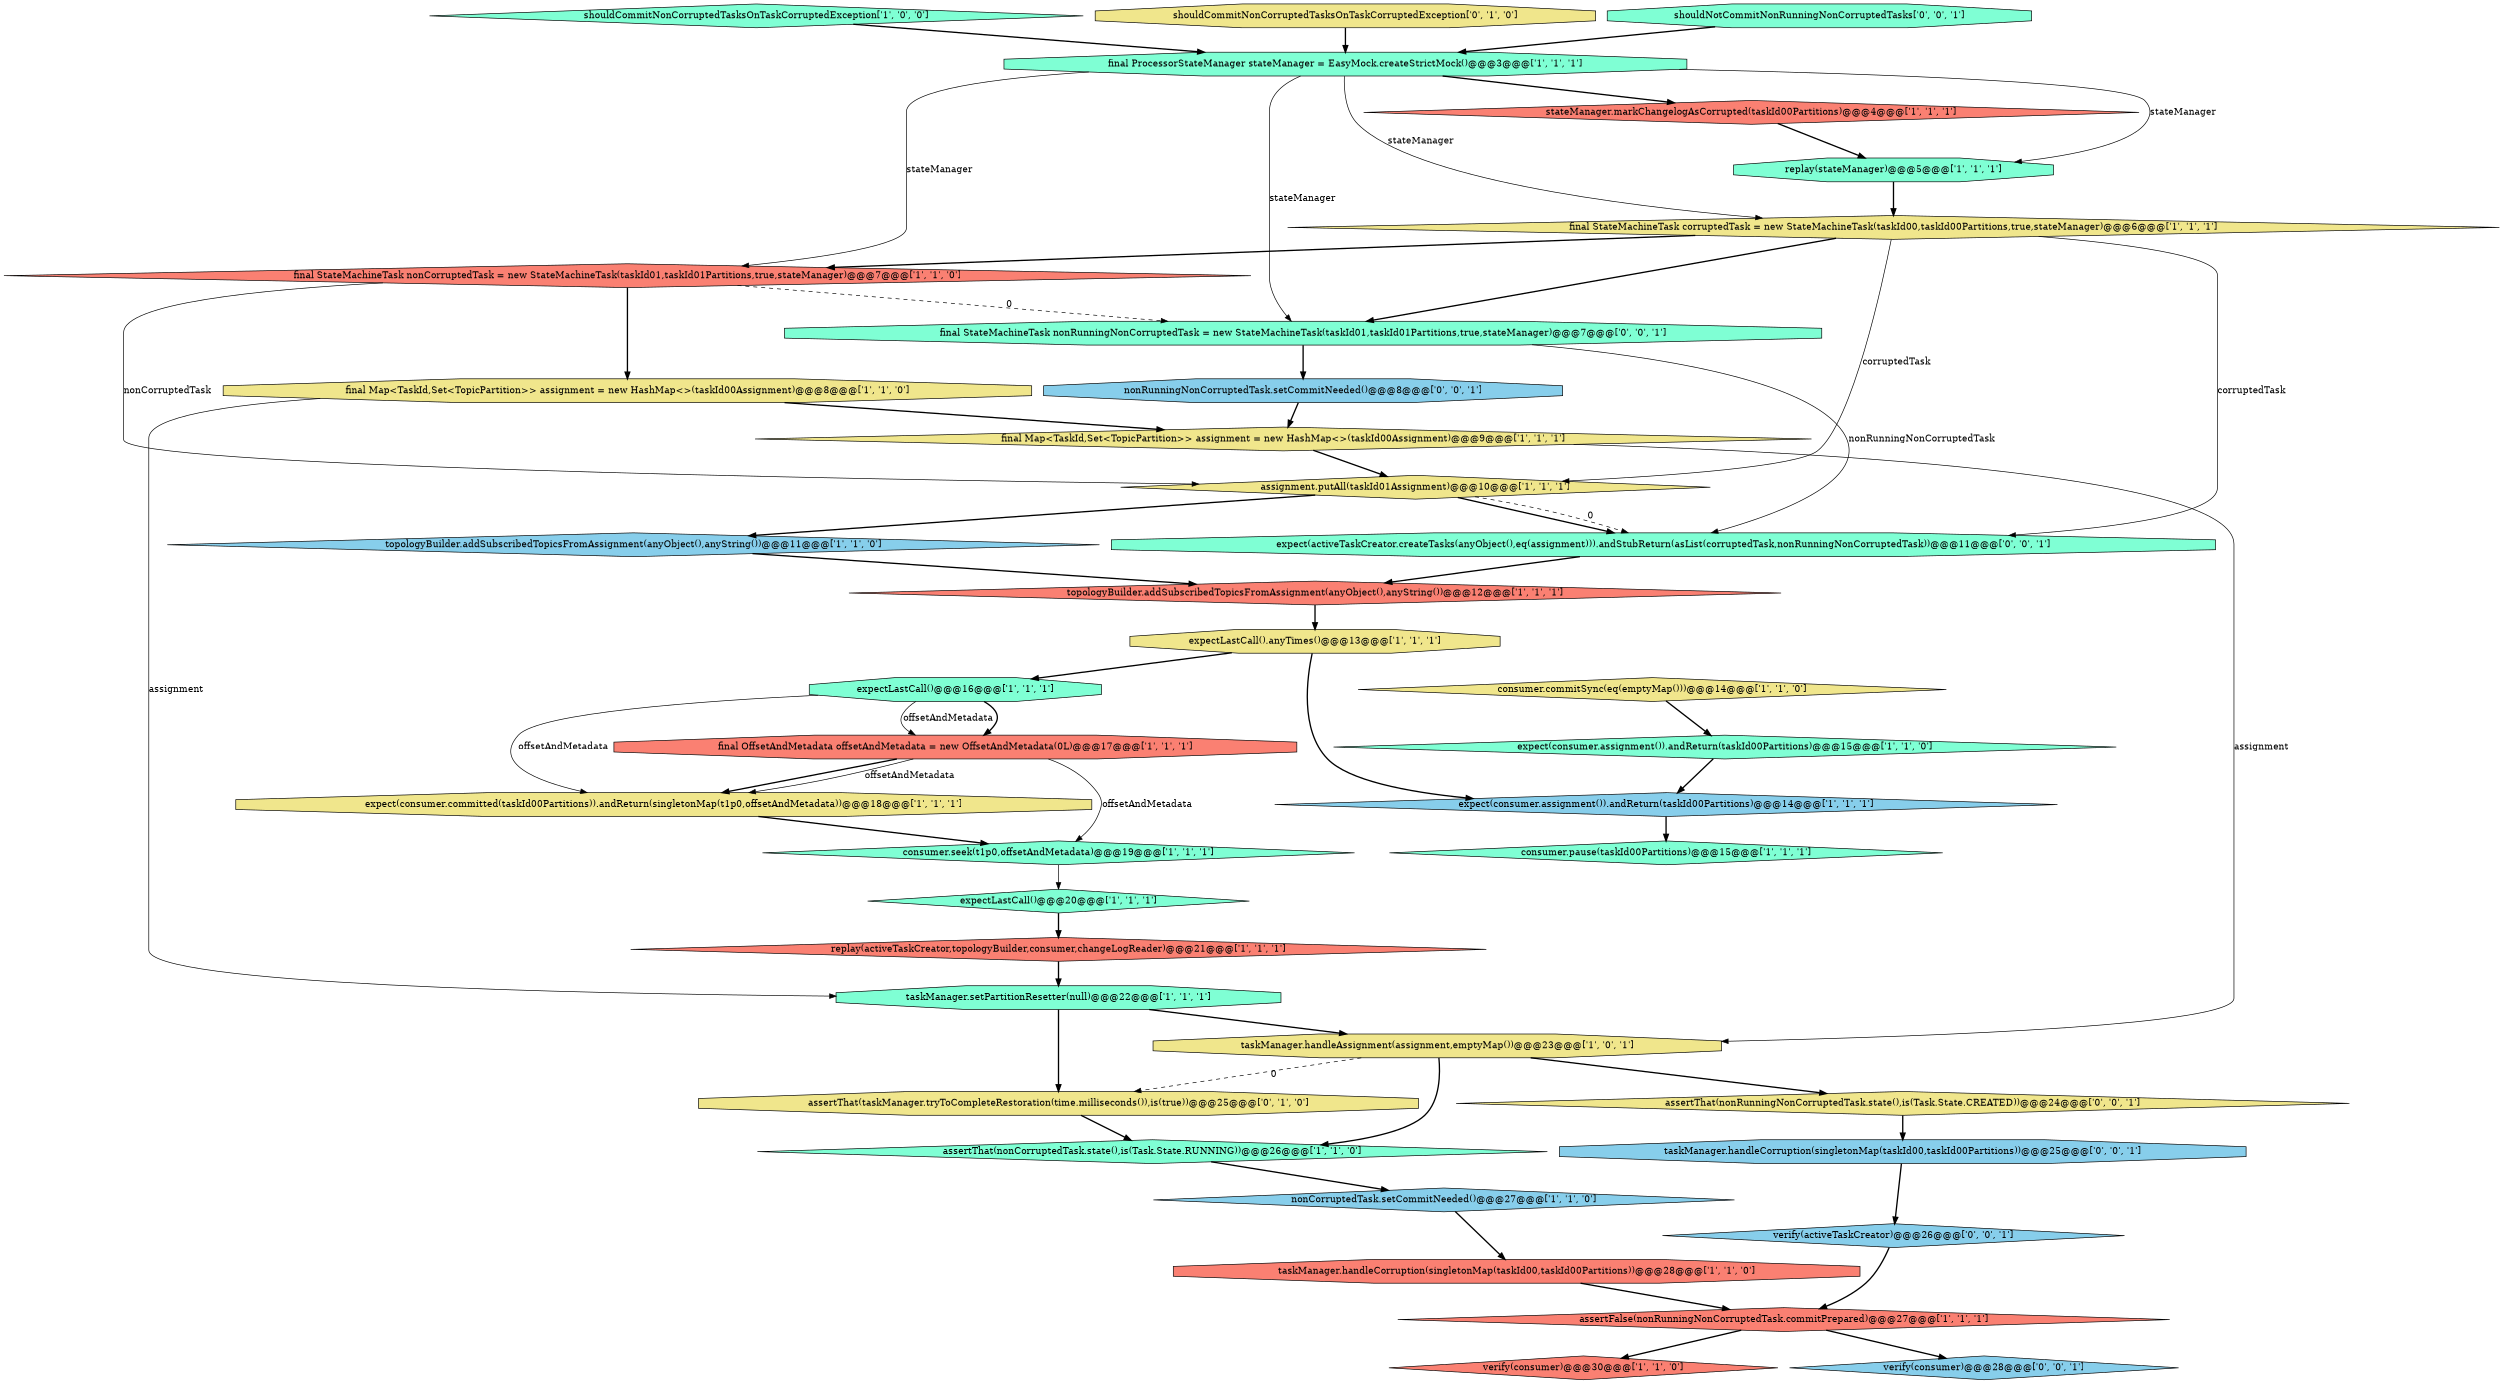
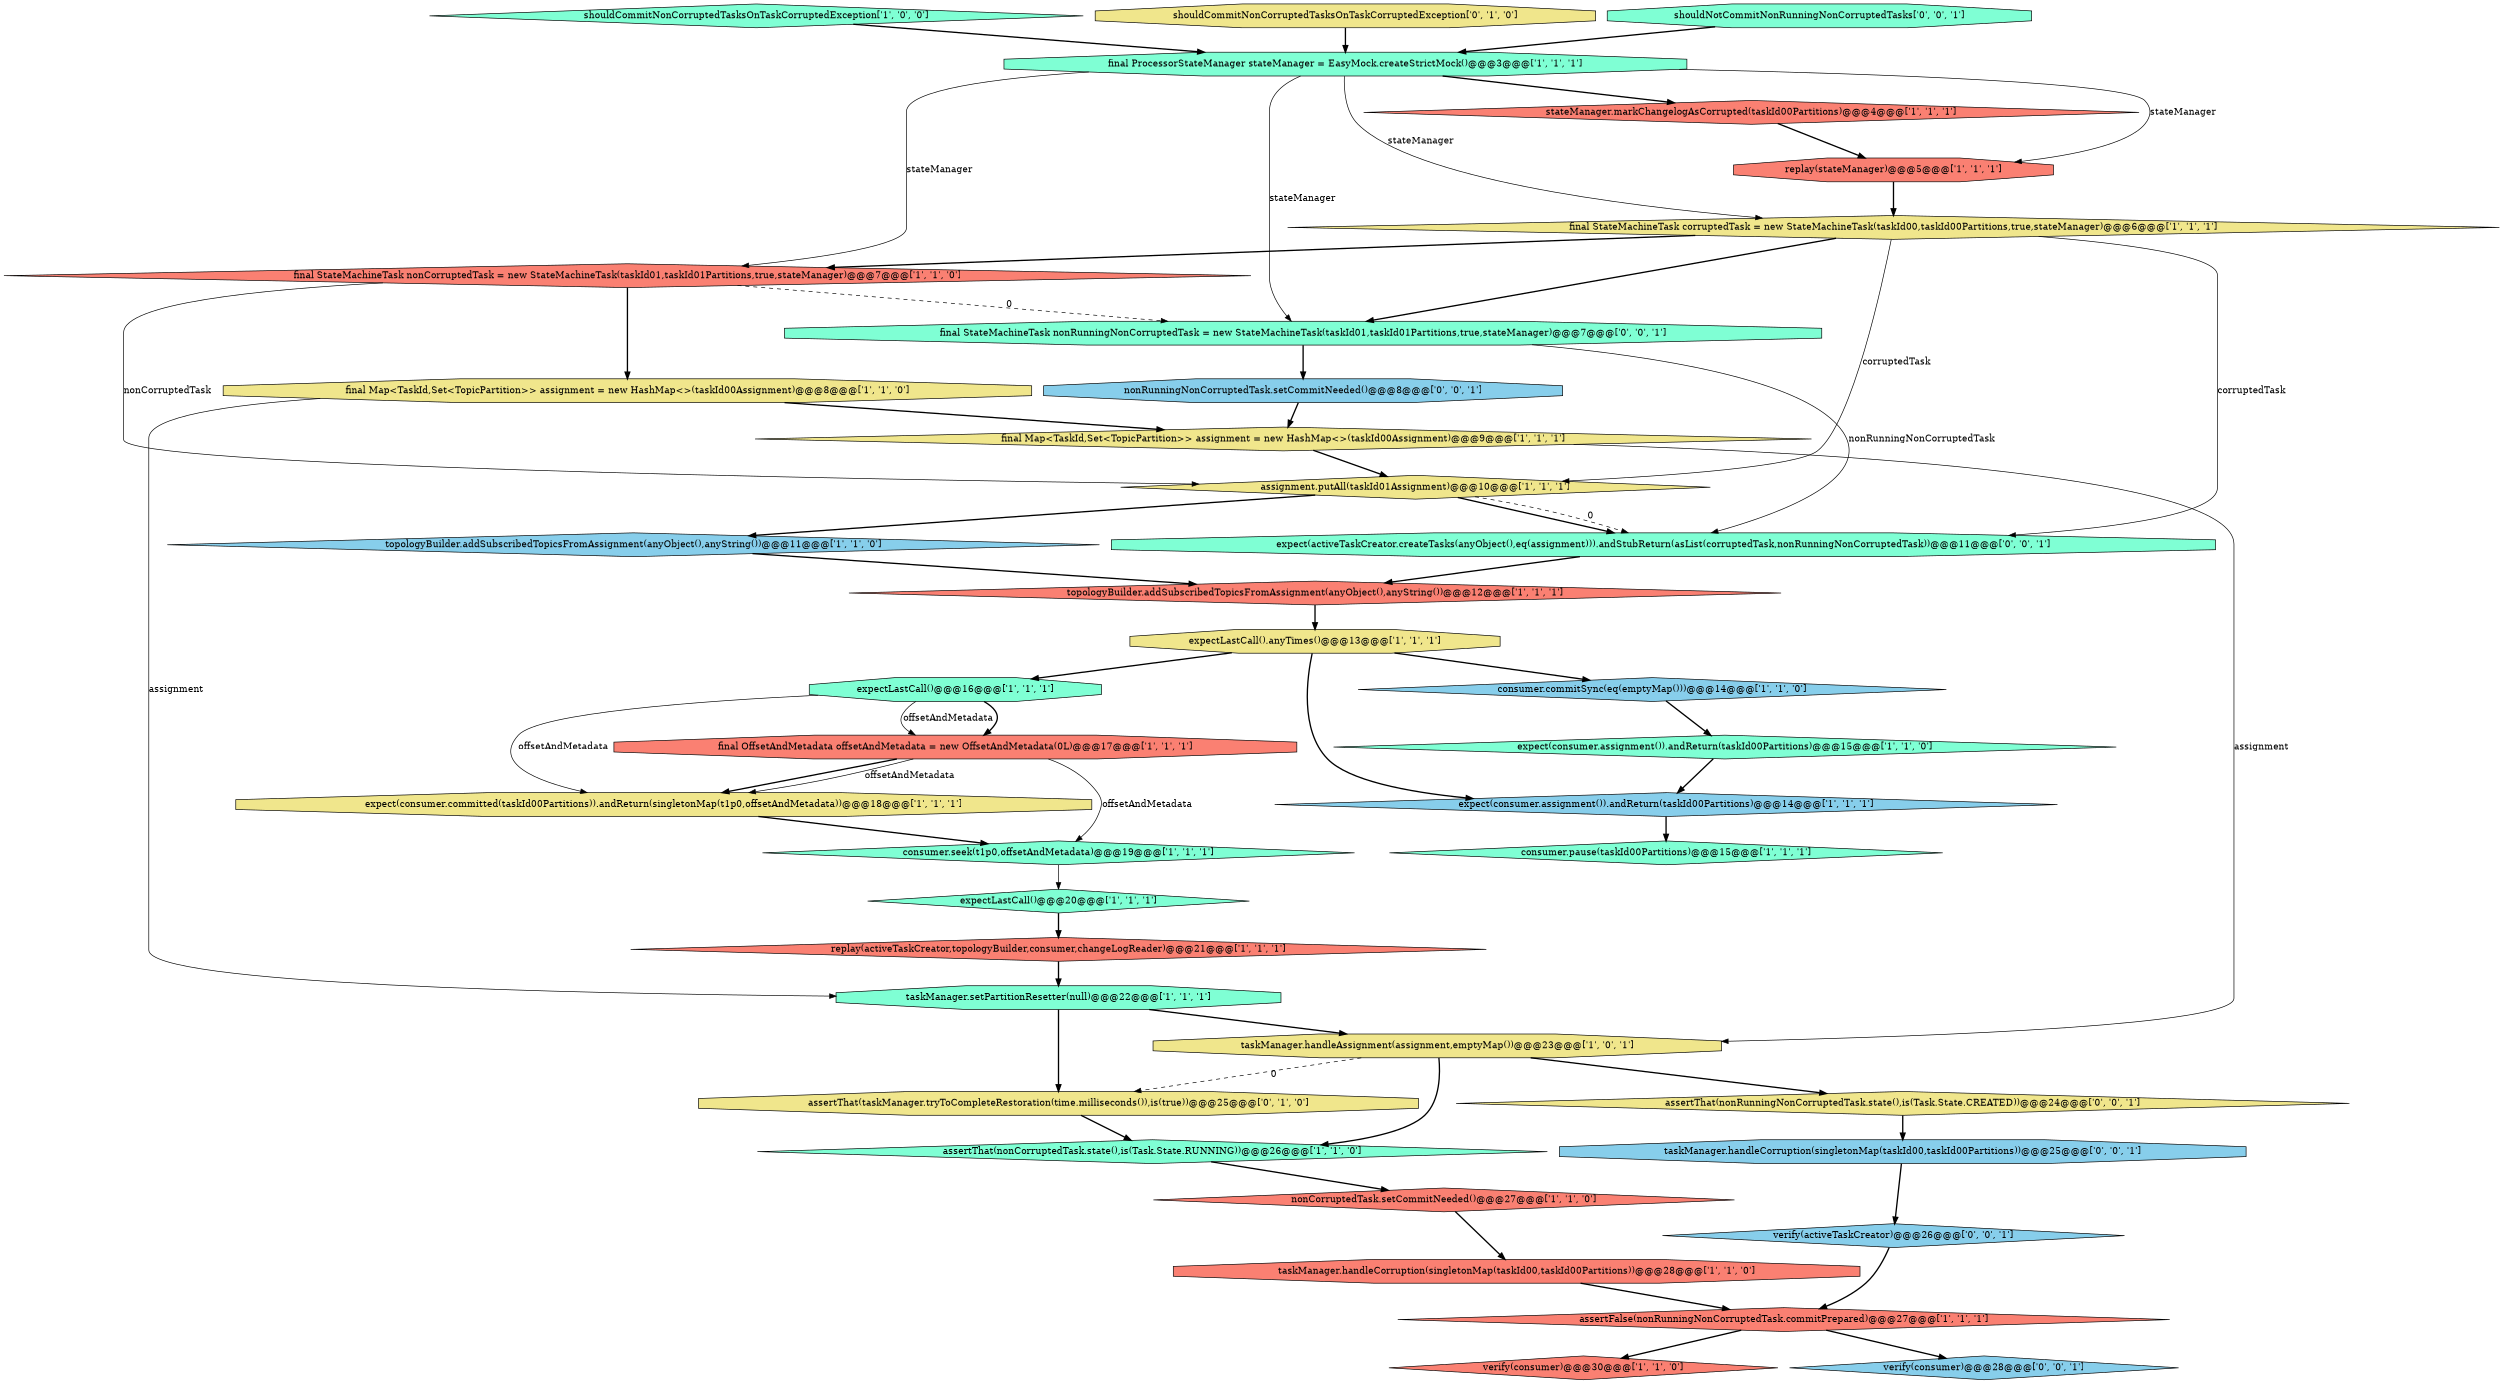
node "replay(stateManager)@@@5@@@['1', '1', '1']": fillcolor aquamarine -> salmon
edge "expectLastCall().anyTimes()@@@13@@@['1', '1', '1']" -> "consumer.commitSync(eq(emptyMap()))@@@14@@@['1', '1', '0']": added
node "consumer.commitSync(eq(emptyMap()))@@@14@@@['1', '1', '0']": fillcolor khaki -> skyblue
node "nonCorruptedTask.setCommitNeeded()@@@27@@@['1', '1', '0']": fillcolor skyblue -> salmon
